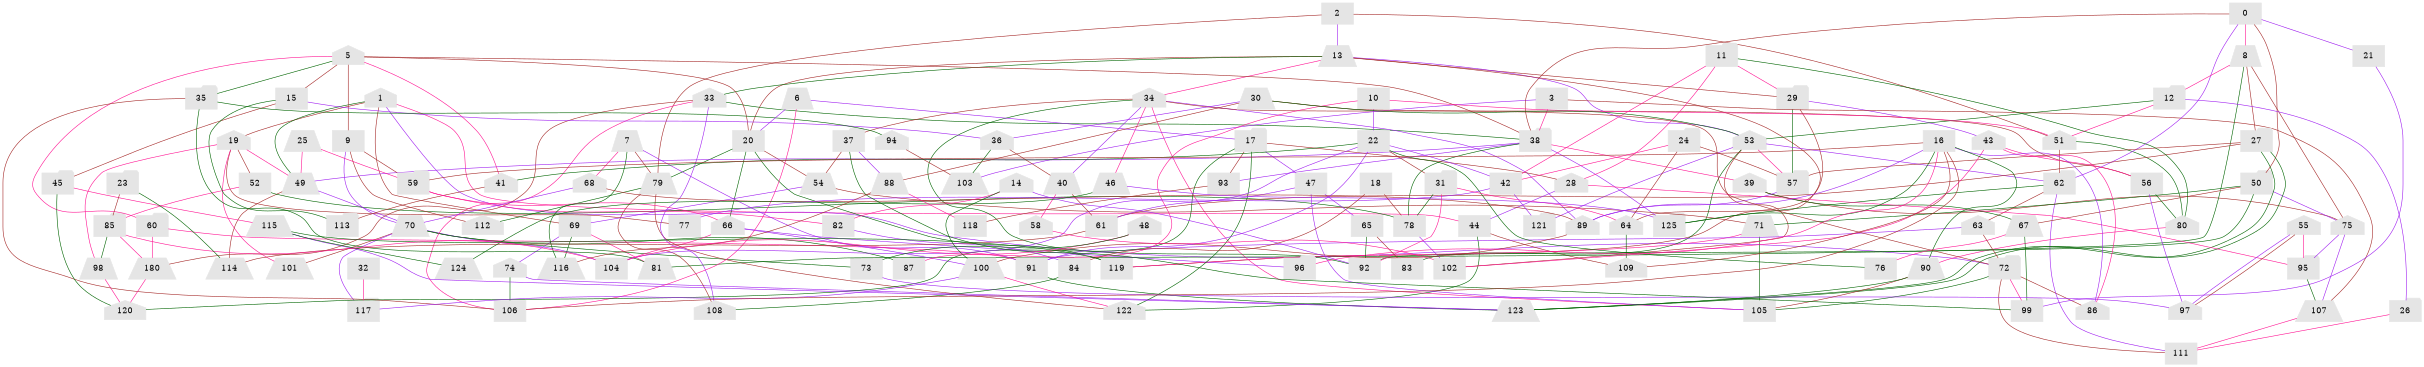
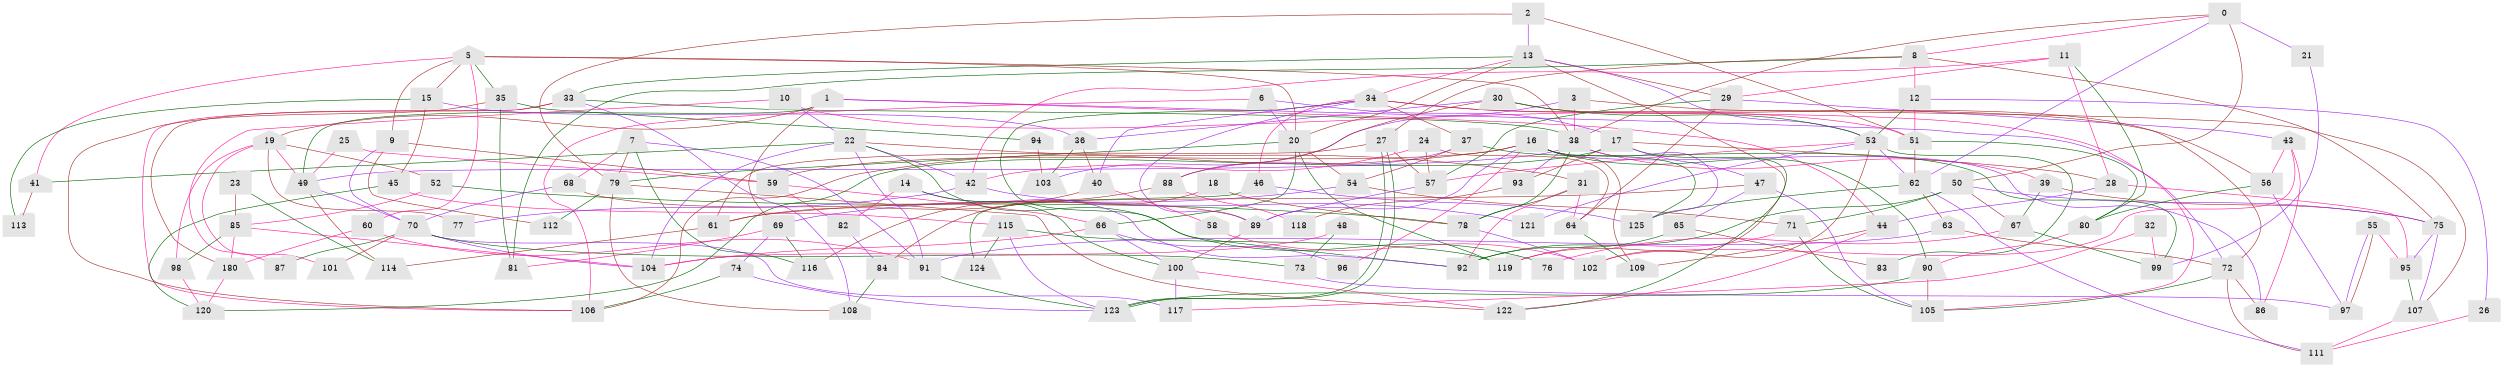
edge "47" -- "61": color purple -> brown
edge "72" -- "99": now "32" -- "99"
edge "44" -- "122": color darkgreen -> deeppink
